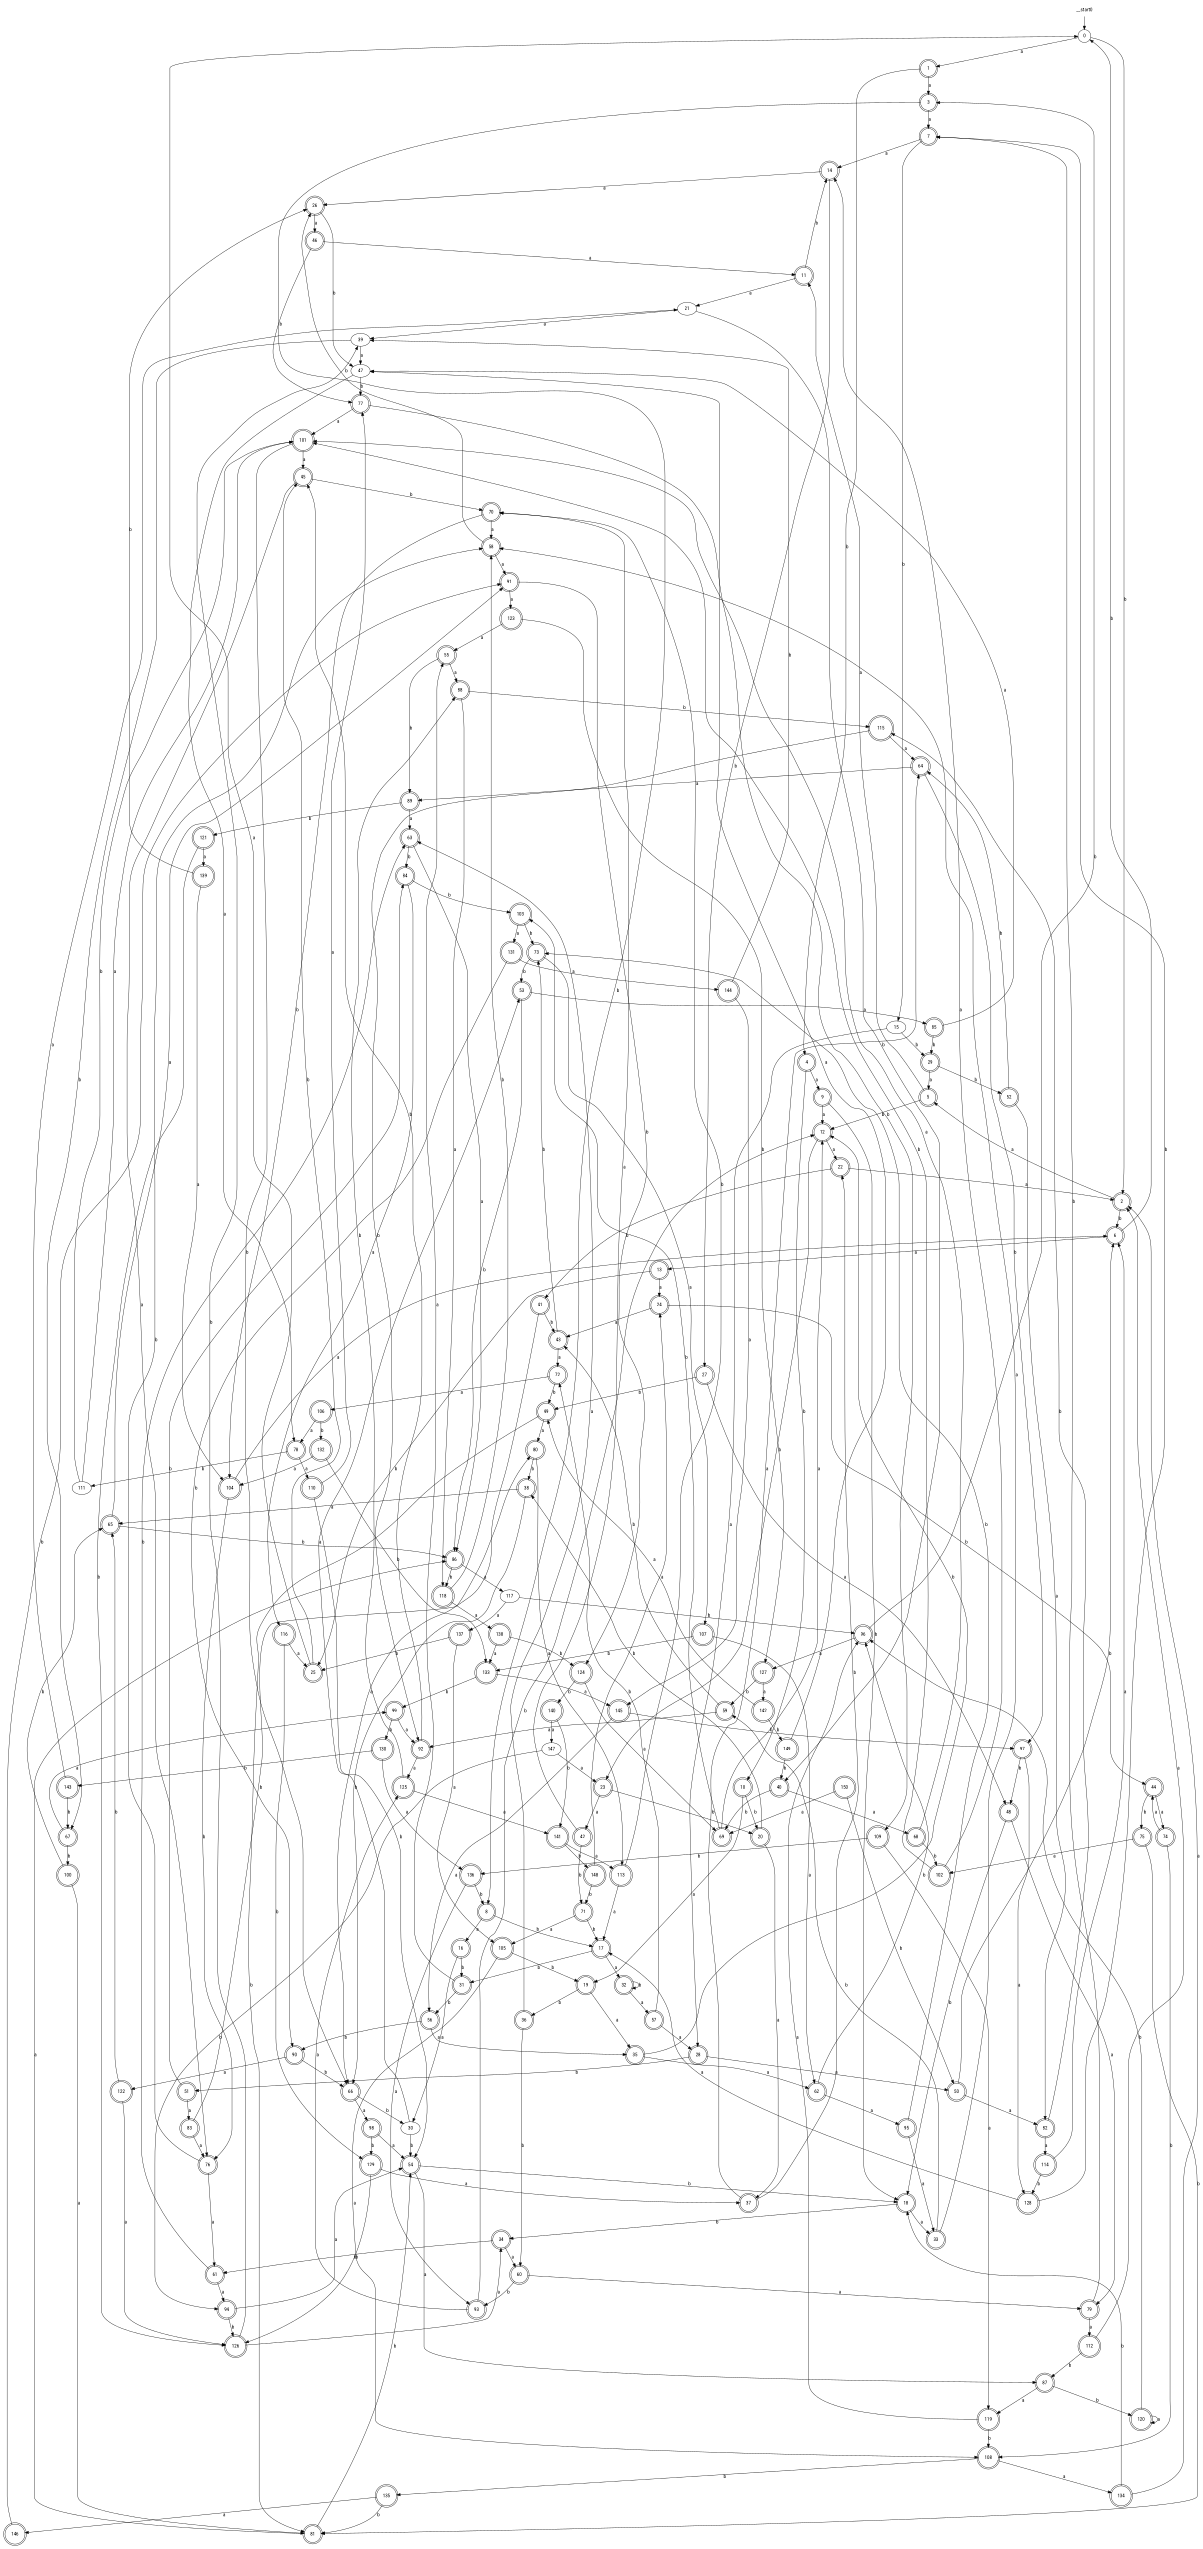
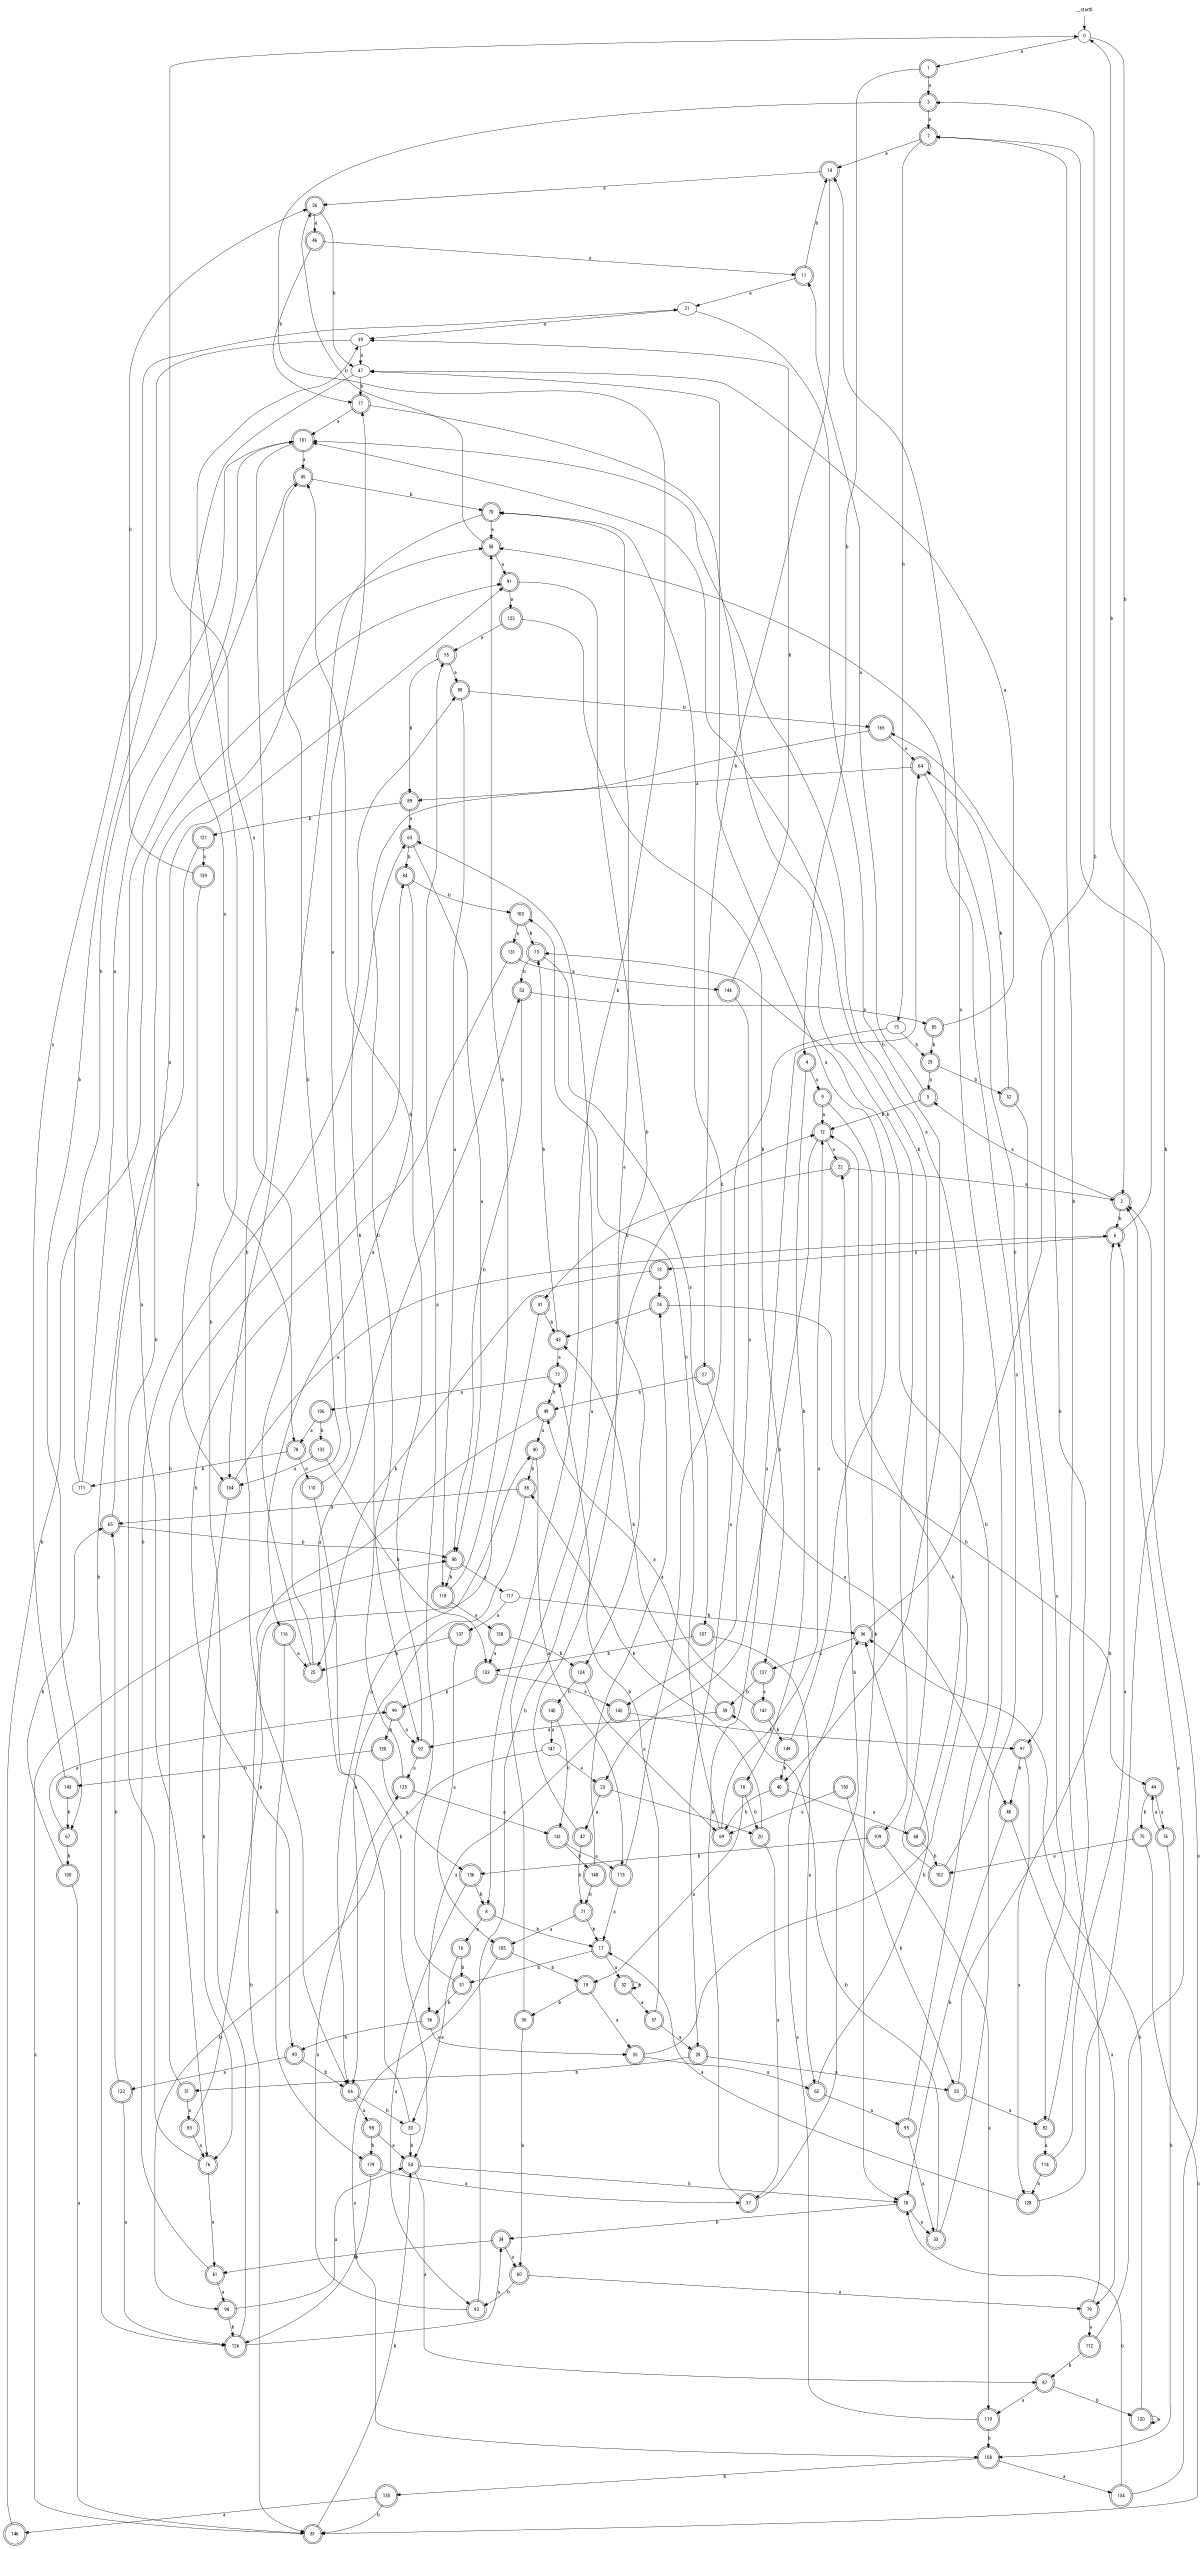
node "115": label "115" -> "165"
